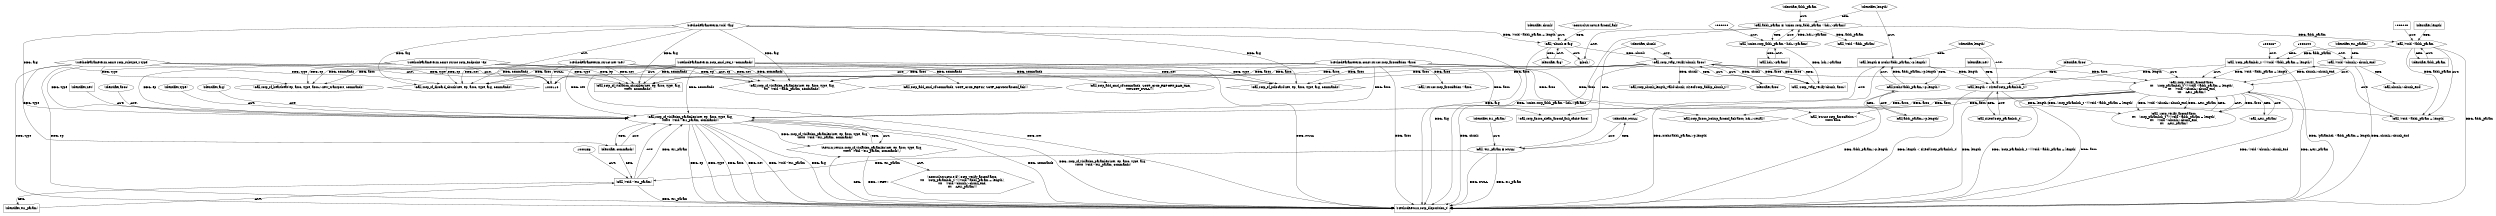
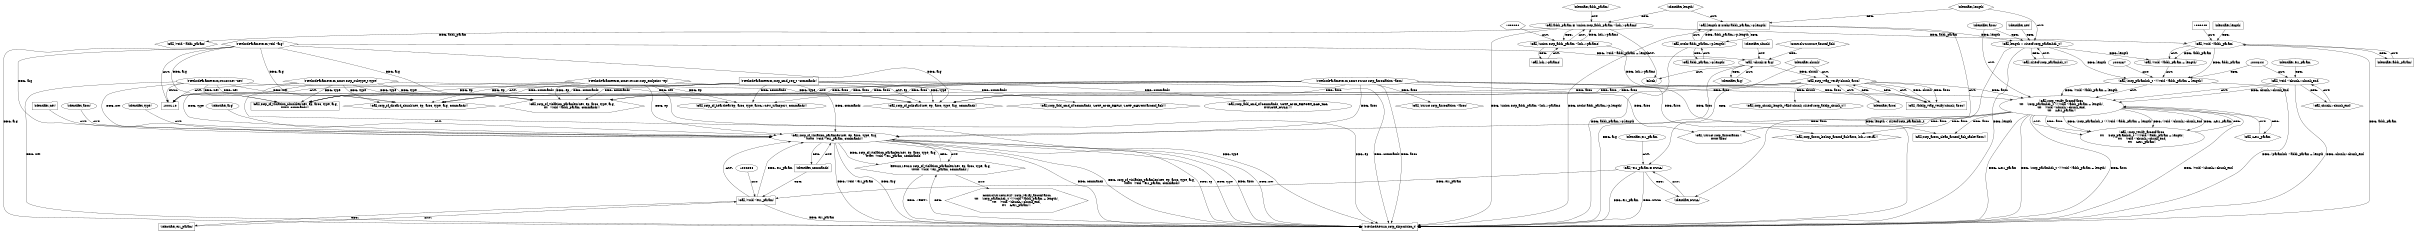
node "(Call,(sctp_paramhdr_t *)((void *)addr_param + length))": shape folder -> ellipse
edge "(Call,(sctp_paramhdr_t *)((void *)addr_param + length))" -> "(Call,length < sizeof(sctp_paramhdr_t))": reversed
node "(Call,!sctp_vtag_verify(chunk, asoc))": label "(Call,!sctp_vtag_verify(chunk, asoc))" -> "(Call,!addip_vtag_verify(chunk, asoc))"
edge "(Call,chunk->chunk_end)" -> "(Call,(void *)chunk->chunk_end)": added, label "AST:"
edge "(Call,sctp_vtag_verify(chunk, asoc))" -> "(MethodReturn,sctp_disposition_t)": removed, label "DDG: chunk"
edge "(MethodParameterIn,sctp_cmd_seq_t *commands)" -> "(MethodReturn,sctp_disposition_t)": label "DDG: NULL" -> "DDG: commands"
edge "(MethodParameterIn,const sctp_subtype_t type)" -> "(Identifier,commands)": now "(MethodParameterIn,const sctp_subtype_t type)" -> "(Call,sctp_sf_pdiscard(net, ep, asoc, type, arg, commands))"
